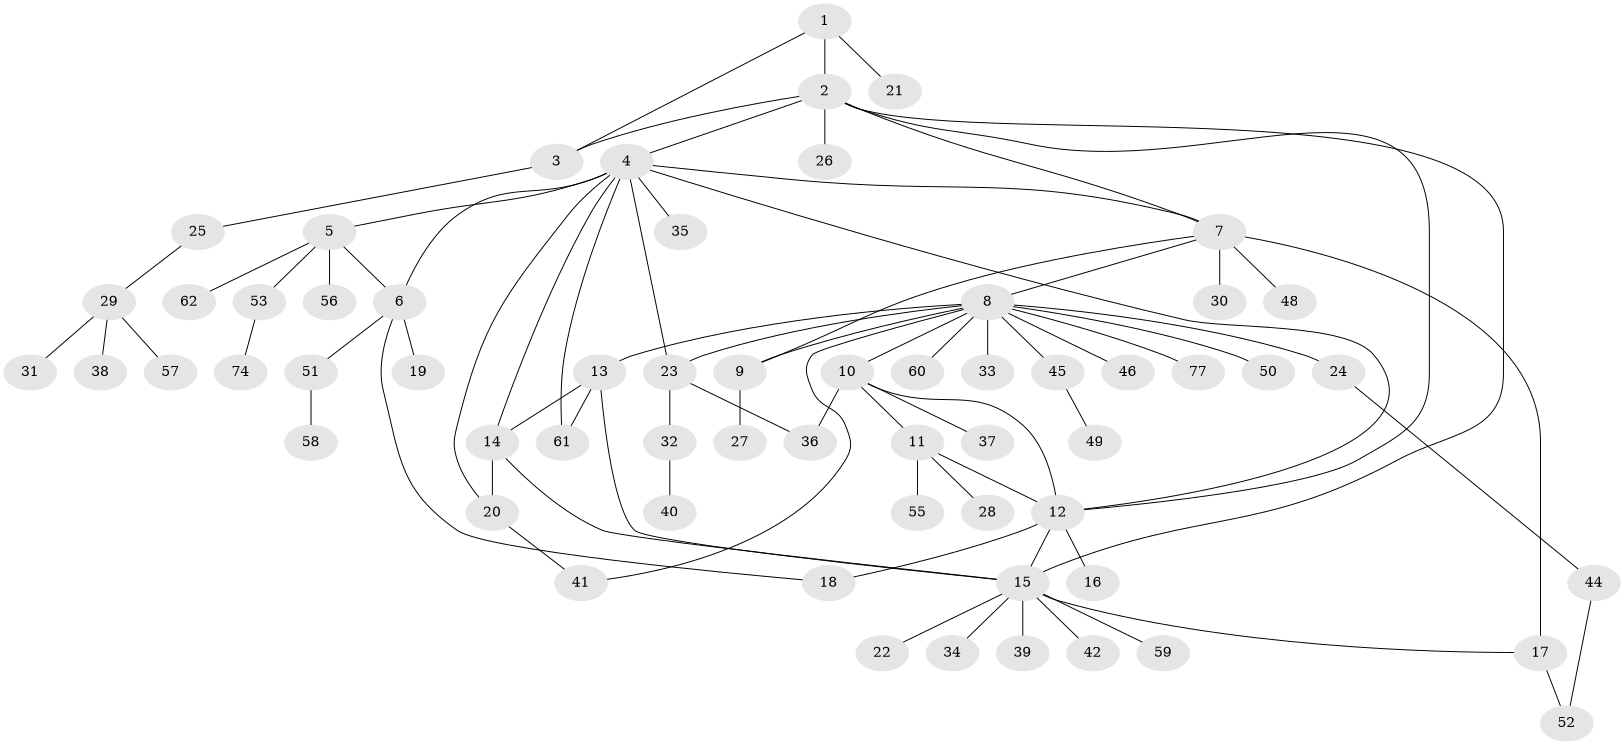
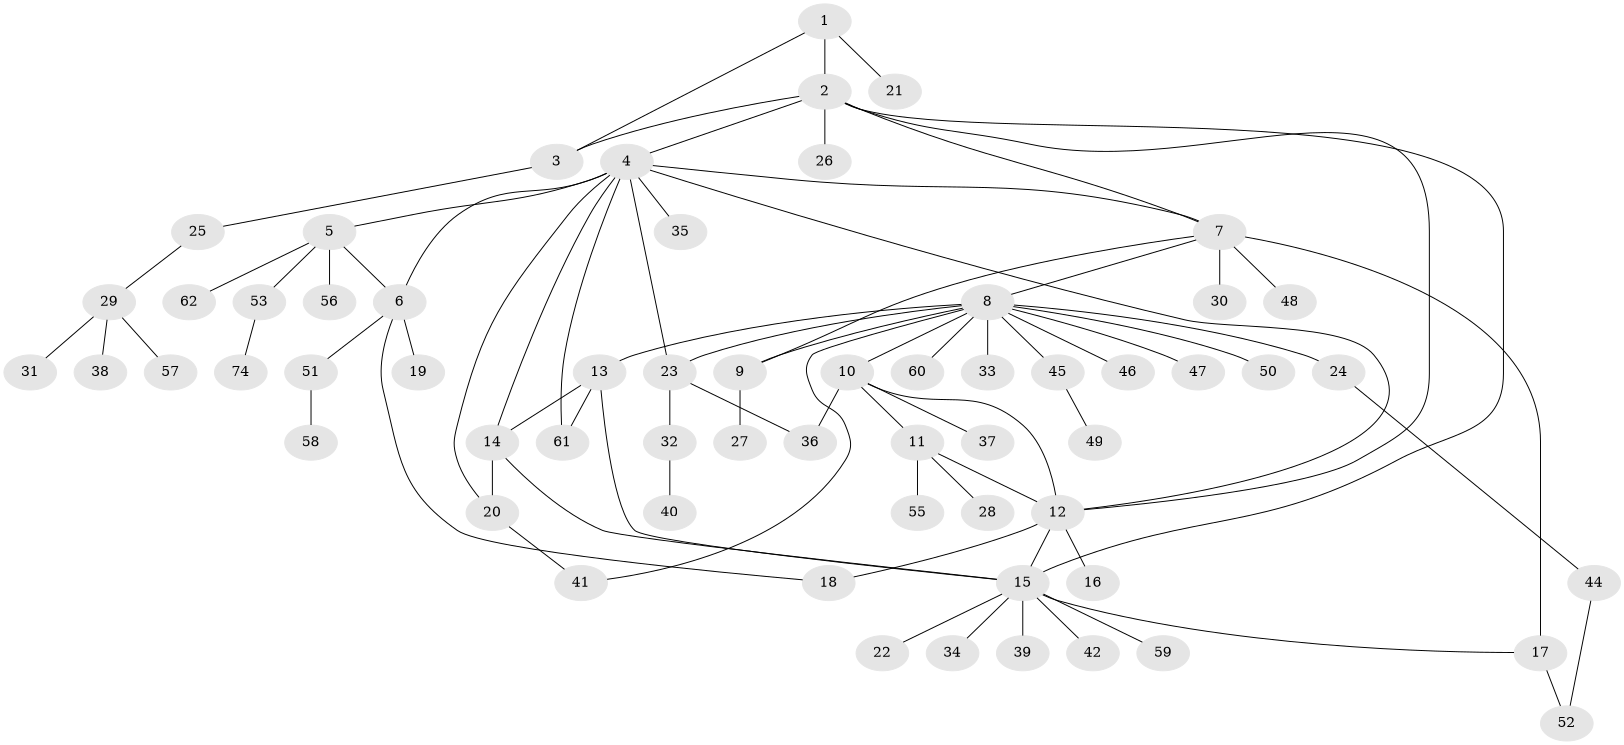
node "77": label "77" -> "47"
